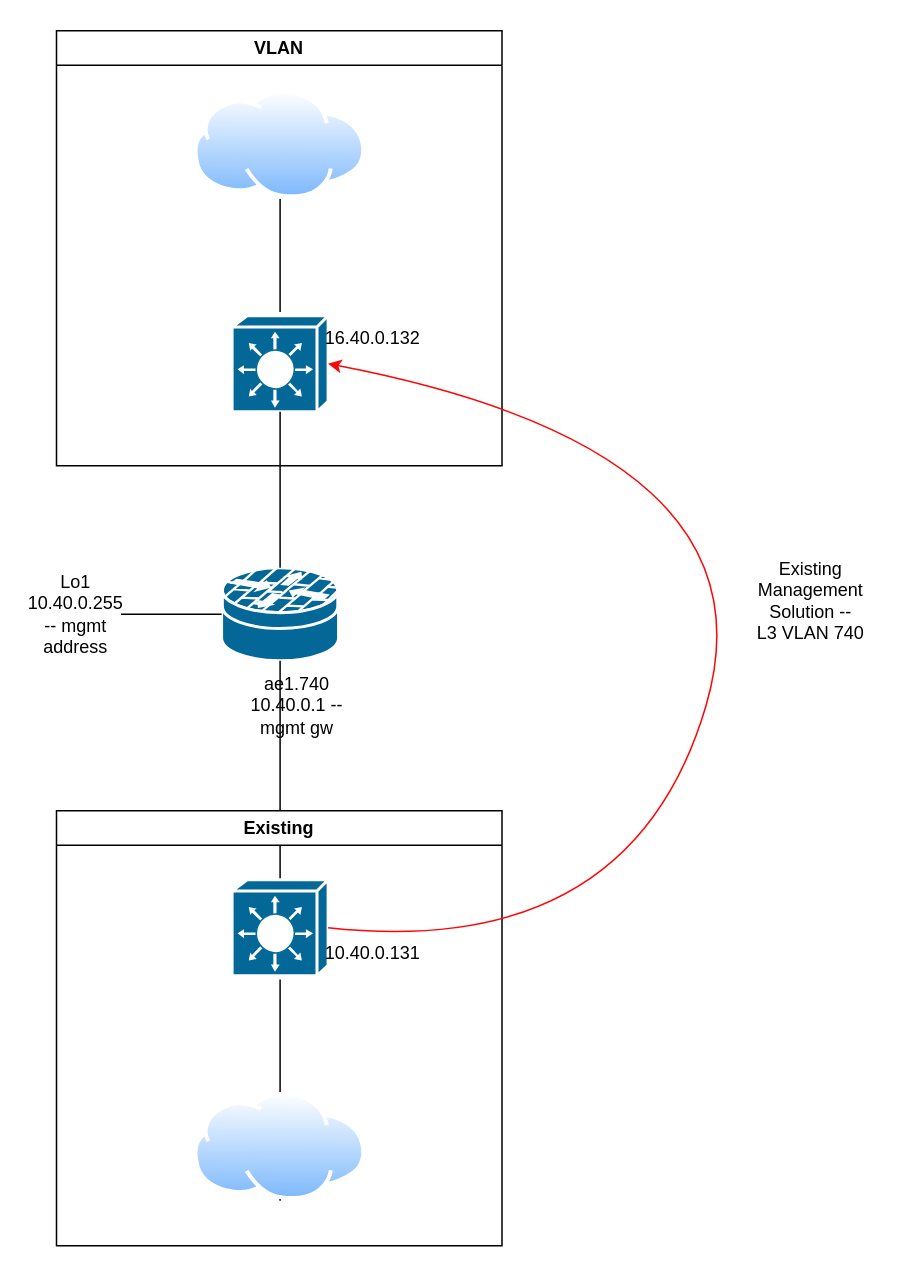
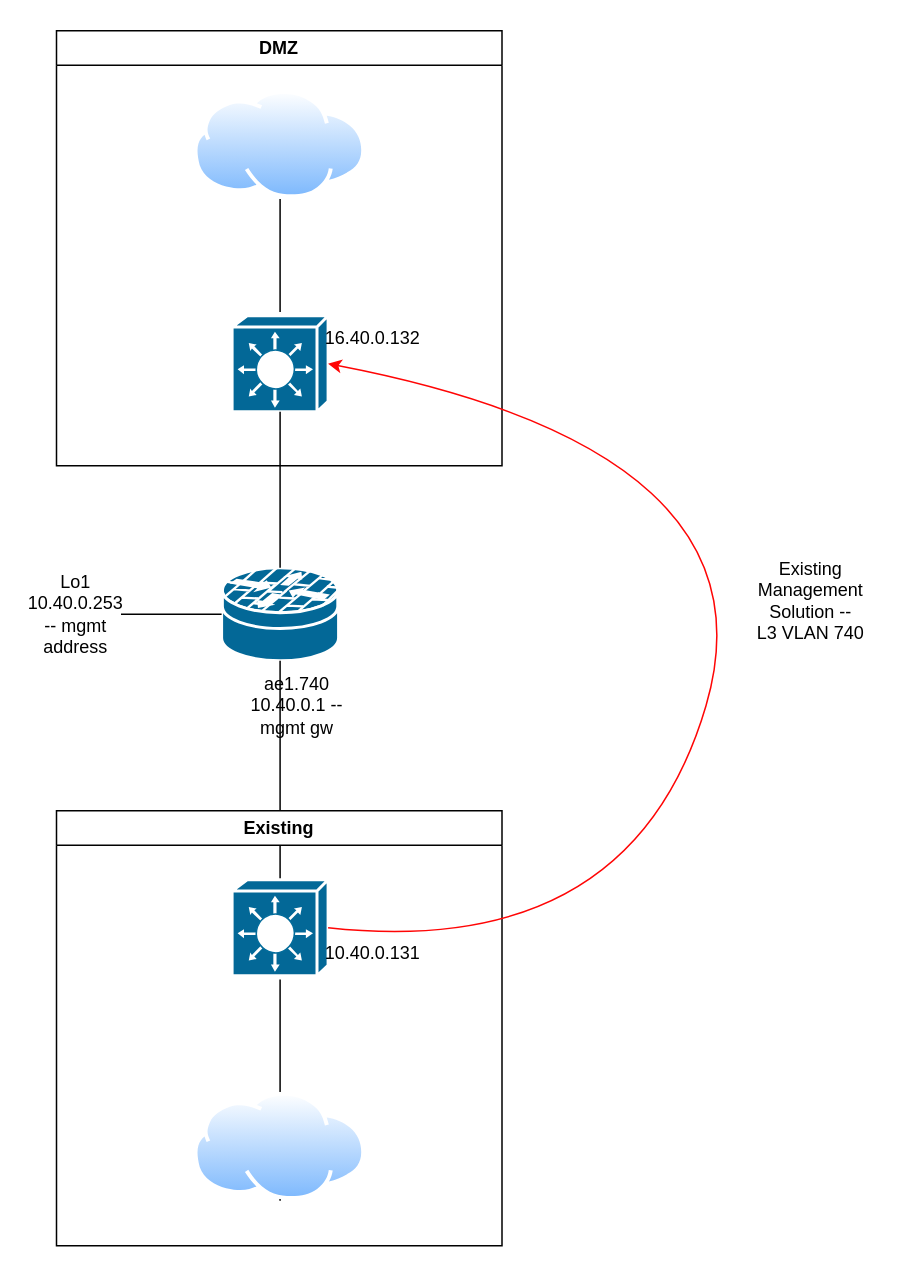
node "VLAN": label "VLAN" -> "DMZ"
node "Lo1 10.40.0.255 -- mgmt address": label "Lo1 10.40.0.255 -- mgmt address" -> "Lo1 10.40.0.253 -- mgmt address"
